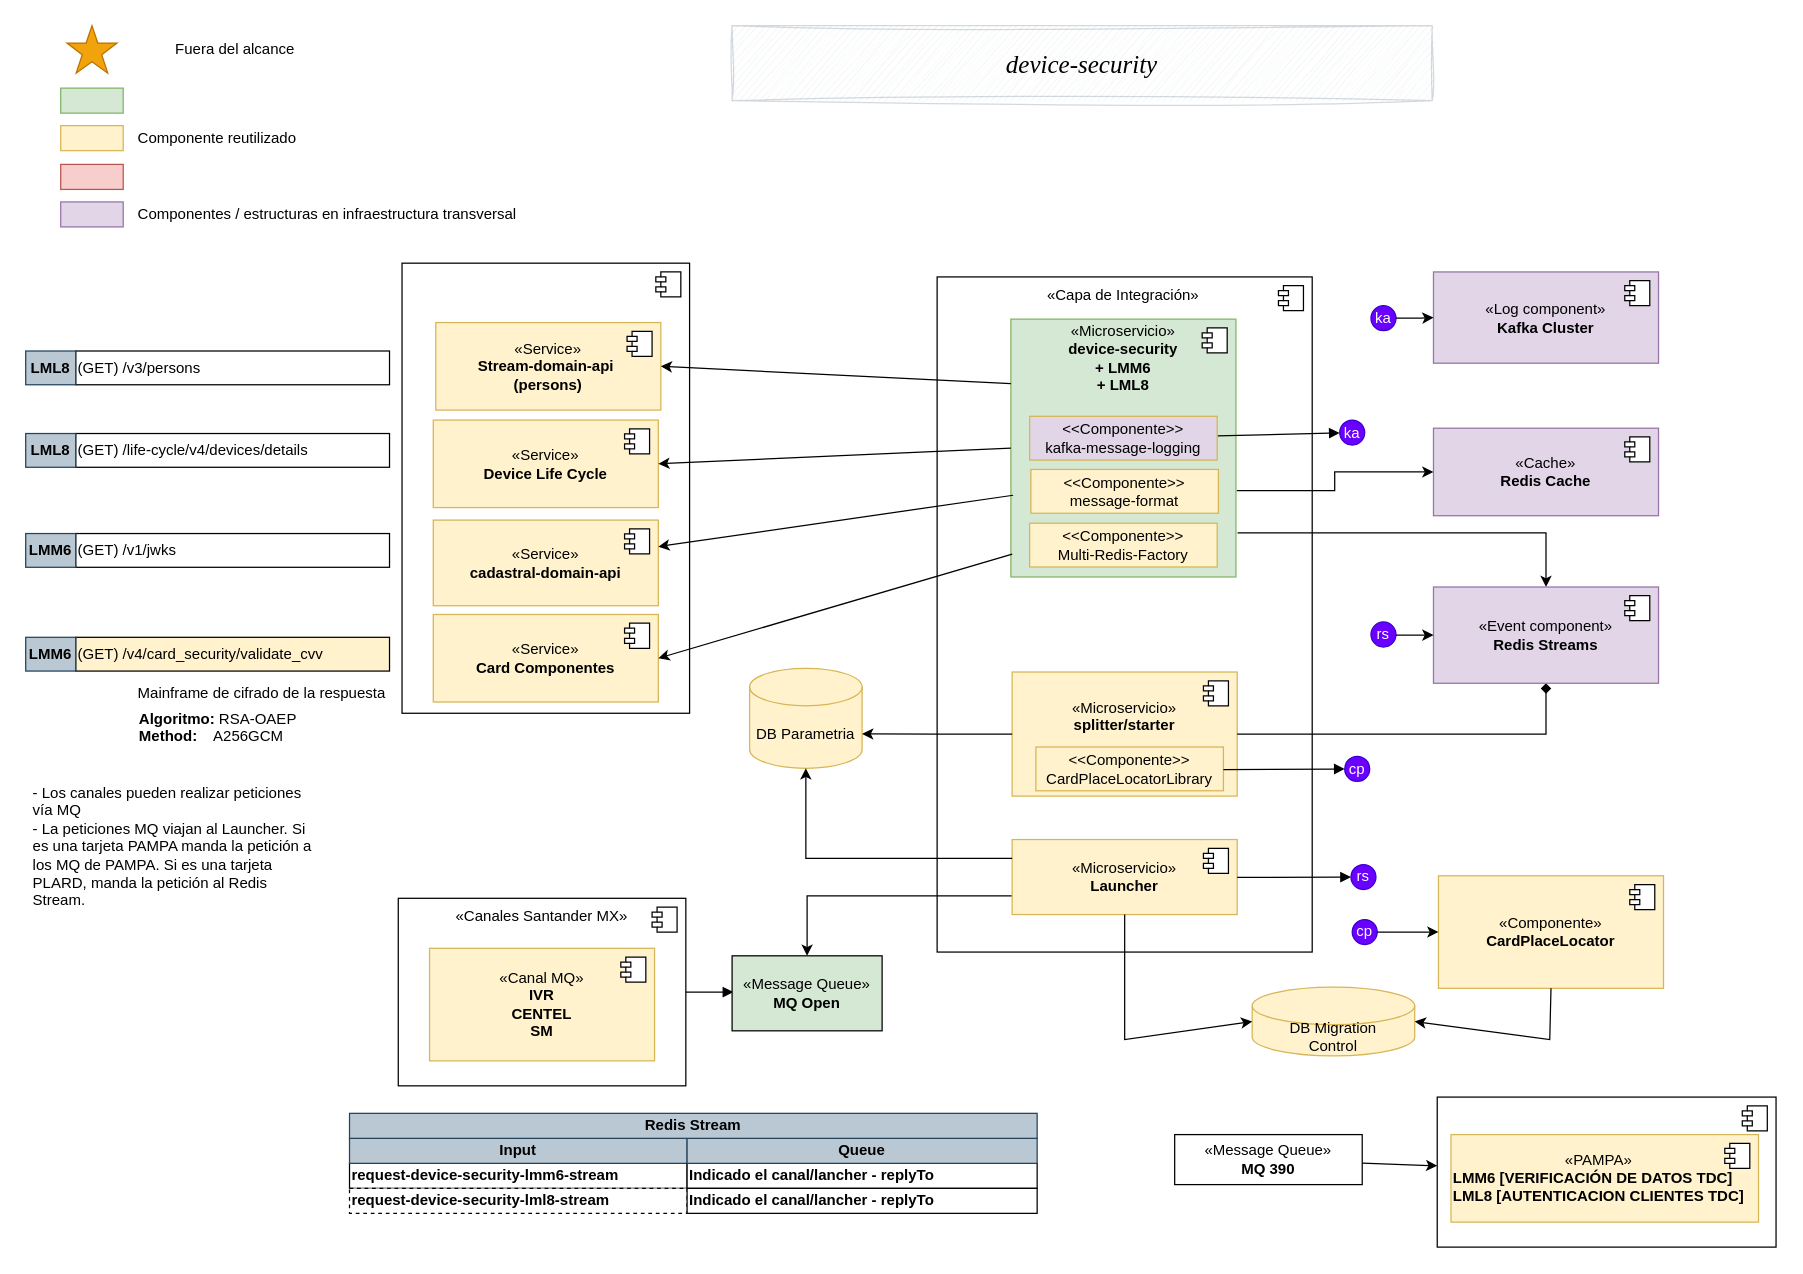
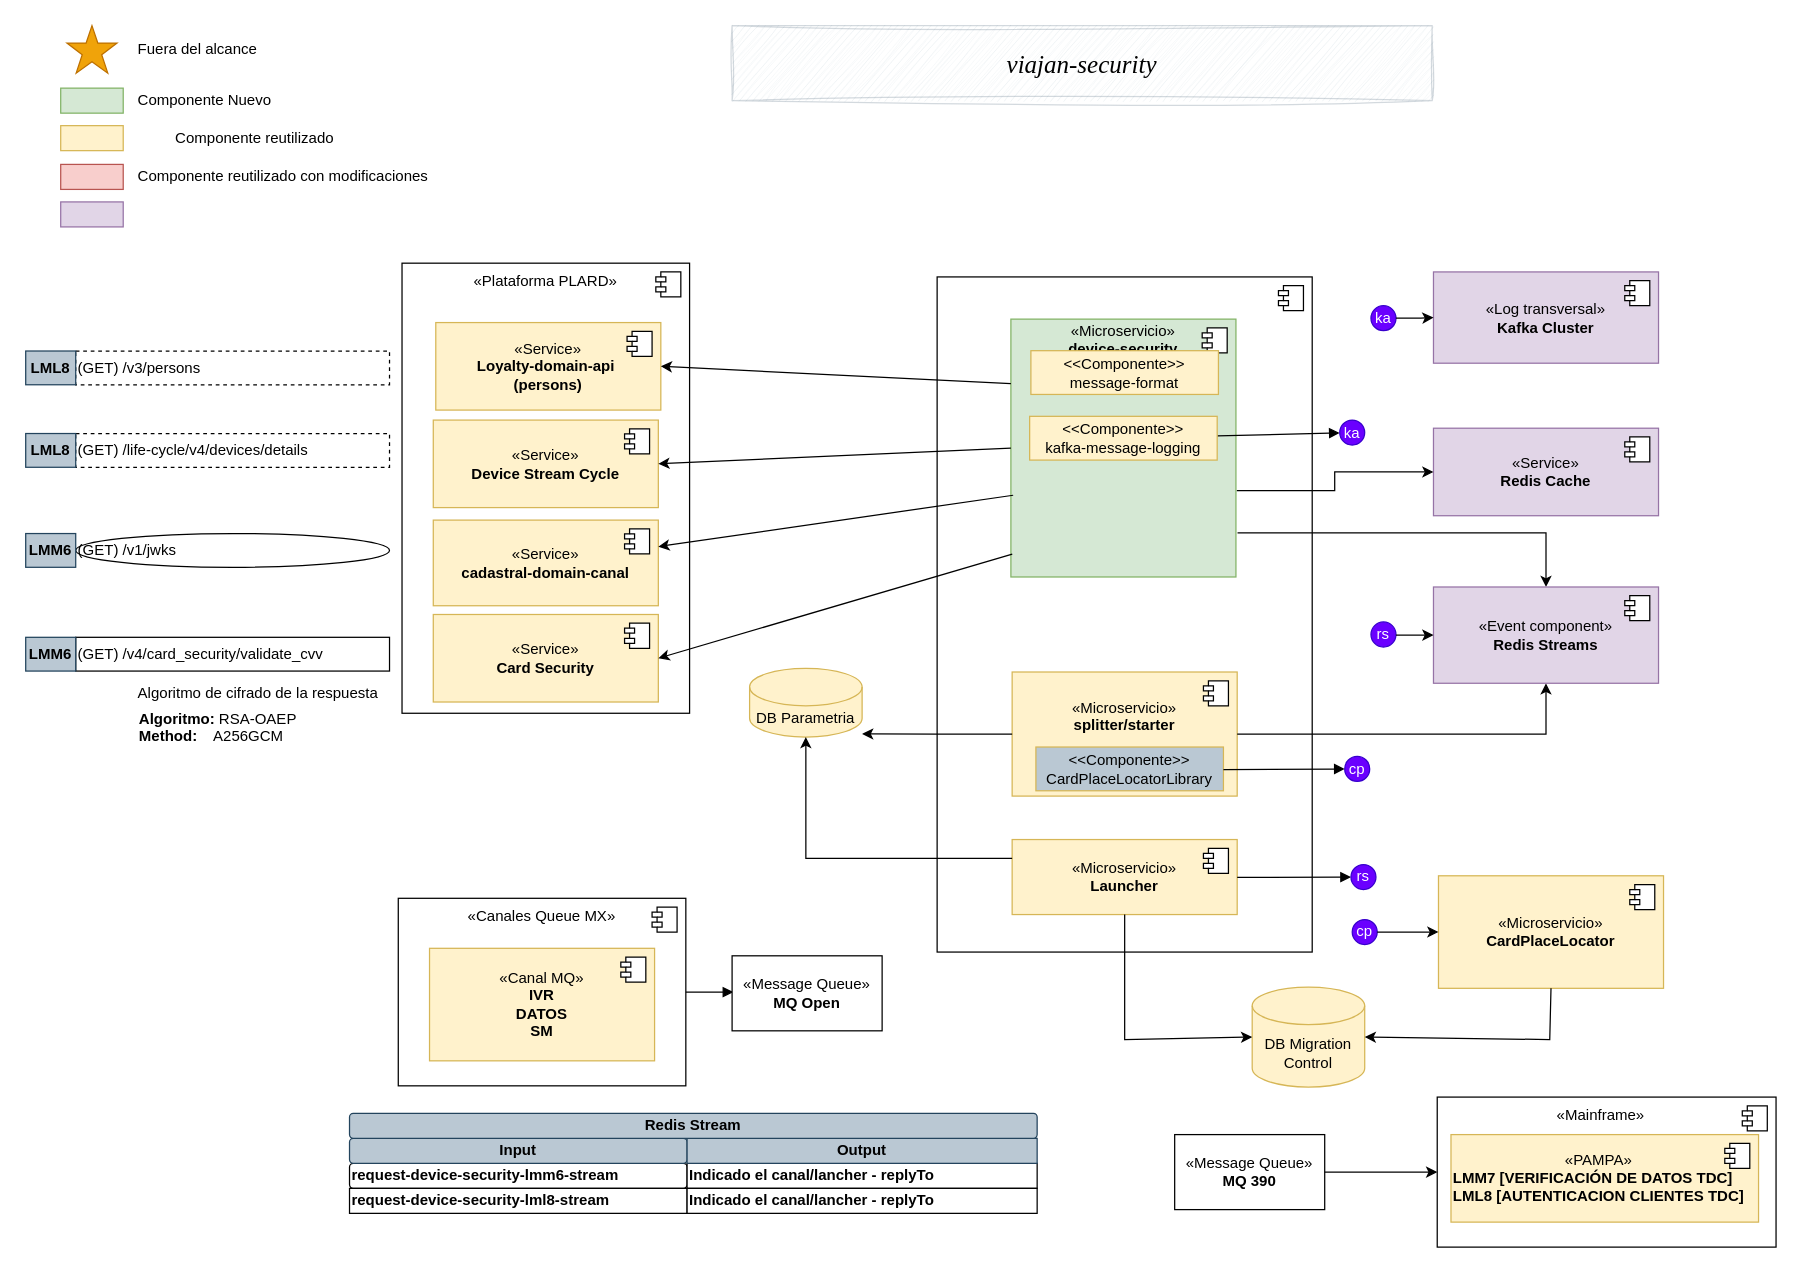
node "Fuera del alcance": moved (242, 49) -> (204, 49)
node "device-security": label "device-security" -> "viajan-security"
node "Componente Nuevo": added
node "Componente reutilizado": moved (217, 138) -> (254, 138)
node "Componente reutilizado con modificaciones": added
node "Componentes / estructuras en infraestructura transversal": removed
node "«Plataforma PLARD»": added
node "«Capa de Integración»": removed
node "«Log component» Kafka Cluster": label "«Log component» Kafka Cluster" -> "«Log transversal» Kafka Cluster"
node "«Service» Stream-domain-api (persons)": label "«Service» Stream-domain-api (persons)" -> "«Service» Loyalty-domain-api (persons)"
node "(GET) /v3/persons": style solid -> dashed
node "<<Componente>> kafka-message-logging": fillcolor #e1d5e7 -> #fff2cc
node "(GET) /life-cycle/v4/devices/details": style solid -> dashed
node "«Service» Device Life Cycle": label "«Service» Device Life Cycle" -> "«Service» Device Stream Cycle"
node "«Cache» Redis Cache": label "«Cache» Redis Cache" -> "«Service» Redis Cache"
node "<<Componente>> message-format": moved (1124, 491) -> (1124, 373)
node "<<Componente>> Multi-Redis-Factory": removed
node "(GET) /v1/jwks": shape rectangle -> ellipse
node "«Service» cadastral-domain-api": label "«Service» cadastral-domain-api" -> "«Service» cadastral-domain-canal"
node "(GET) /v4/card_security/validate_cvv": fillcolor #fff2cc -> #ffffff
node "«Service» Card Componentes": label "«Service» Card Componentes" -> "«Service» Card Security"
edge "«Microservicio» splitter/starter" -> "«Event component» Redis Streams": arrowhead diamond -> classic
node "DB Parametria": size 113x100 -> 113x69
node "Mainframe de cifrado de la respuesta Algoritmo: RSA-OAEP Method: A256GCM": label "Mainframe de cifrado de la respuesta Algoritmo: RSA-OAEP Method: A256GCM" -> "Algoritmo de cifrado de la respuesta Algoritmo: RSA-OAEP Method: A256GCM"
node "<<Componente>> CardPlaceLocatorLibrary": fillcolor #fff2cc -> #bac8d3
node "- Los canales pueden realizar peticiones vía MQ - La peticiones MQ viajan al Launcher. Si es una tarjeta PAMPA manda la petición a los MQ de PAMPA. Si es una tarjeta PLARD, manda la petición al Redis Stream.": removed
edge "«Microservicio» Launcher" -> "«Message Queue» MQ Open": removed
node "«Canales Santander MX»": label "«Canales Santander MX»" -> "«Canales Queue MX»"
node "«Componente» CardPlaceLocator": label "«Componente» CardPlaceLocator" -> "«Microservicio» CardPlaceLocator"
node "«Message Queue» MQ Open": fillcolor #d5e8d4 -> #ffffff
node "«Canal MQ» IVR CENTEL SM": label "«Canal MQ» IVR CENTEL SM" -> "«Canal MQ» IVR DATOS SM"
node "DB Migration Control": size 163x69 -> 113x100
node "«Mainframe»": added
node "Redis Stream": shape rectangle -> rounded rectangle
node "Input": shape rectangle -> rounded rectangle
node "Queue": label "Queue" -> "Output"
node "«Message Queue» MQ 390": size 188x50 -> 150x75
node "request-device-security-lmm6-stream": shape rectangle -> rounded rectangle
node "«PAMPA» LMM6 [VERIFICACIÓN DE DATOS TDC] LML8 [AUTENTICACION CLIENTES TDC]": label "«PAMPA» LMM6 [VERIFICACIÓN DE DATOS TDC] LML8 [AUTENTICACION CLIENTES TDC]" -> "«PAMPA» LMM7 [VERIFICACIÓN DE DATOS TDC] LML8 [AUTENTICACION CLIENTES TDC]"
node "request-device-security-lml8-stream": style dashed -> solid
